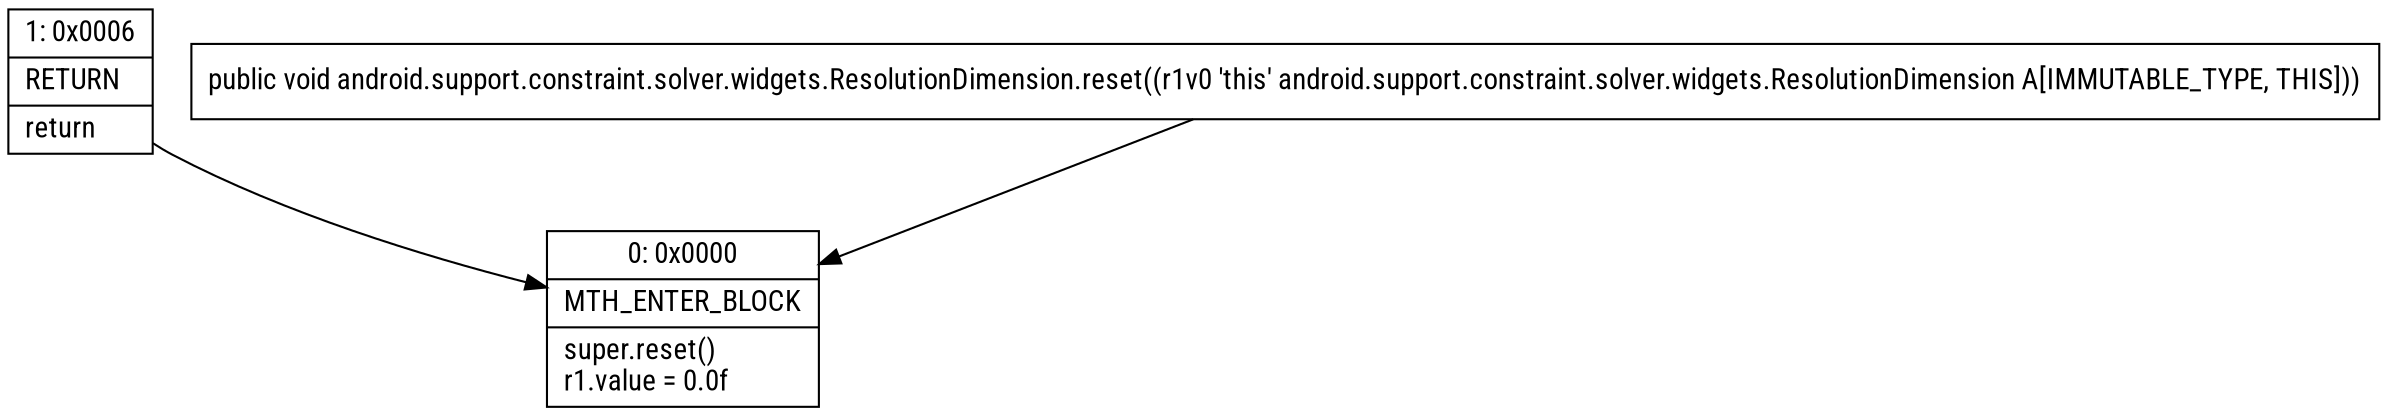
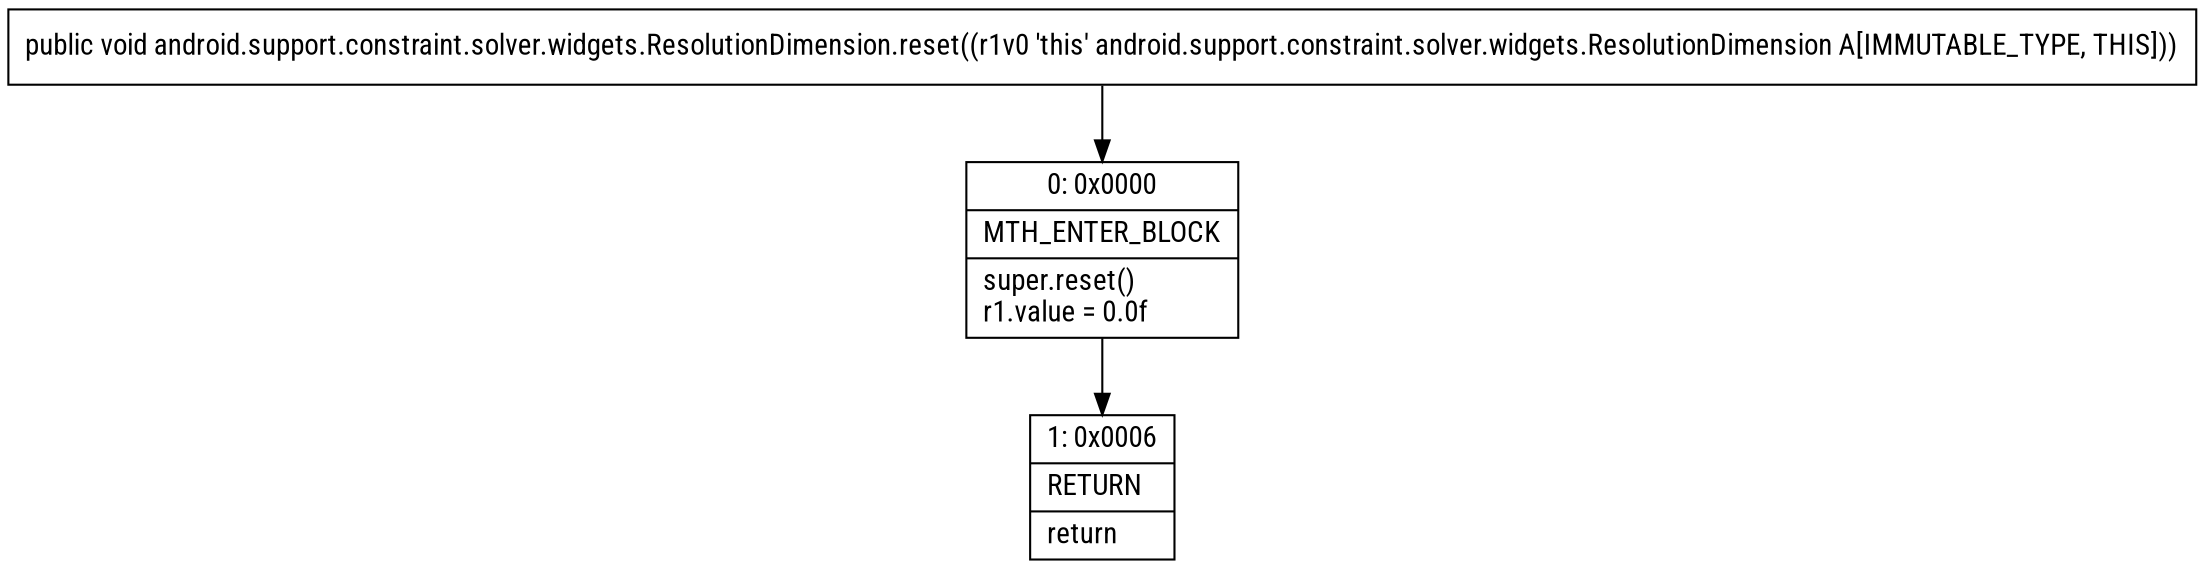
edge "1: 0x0006" -> "0: 0x0000": reversed
